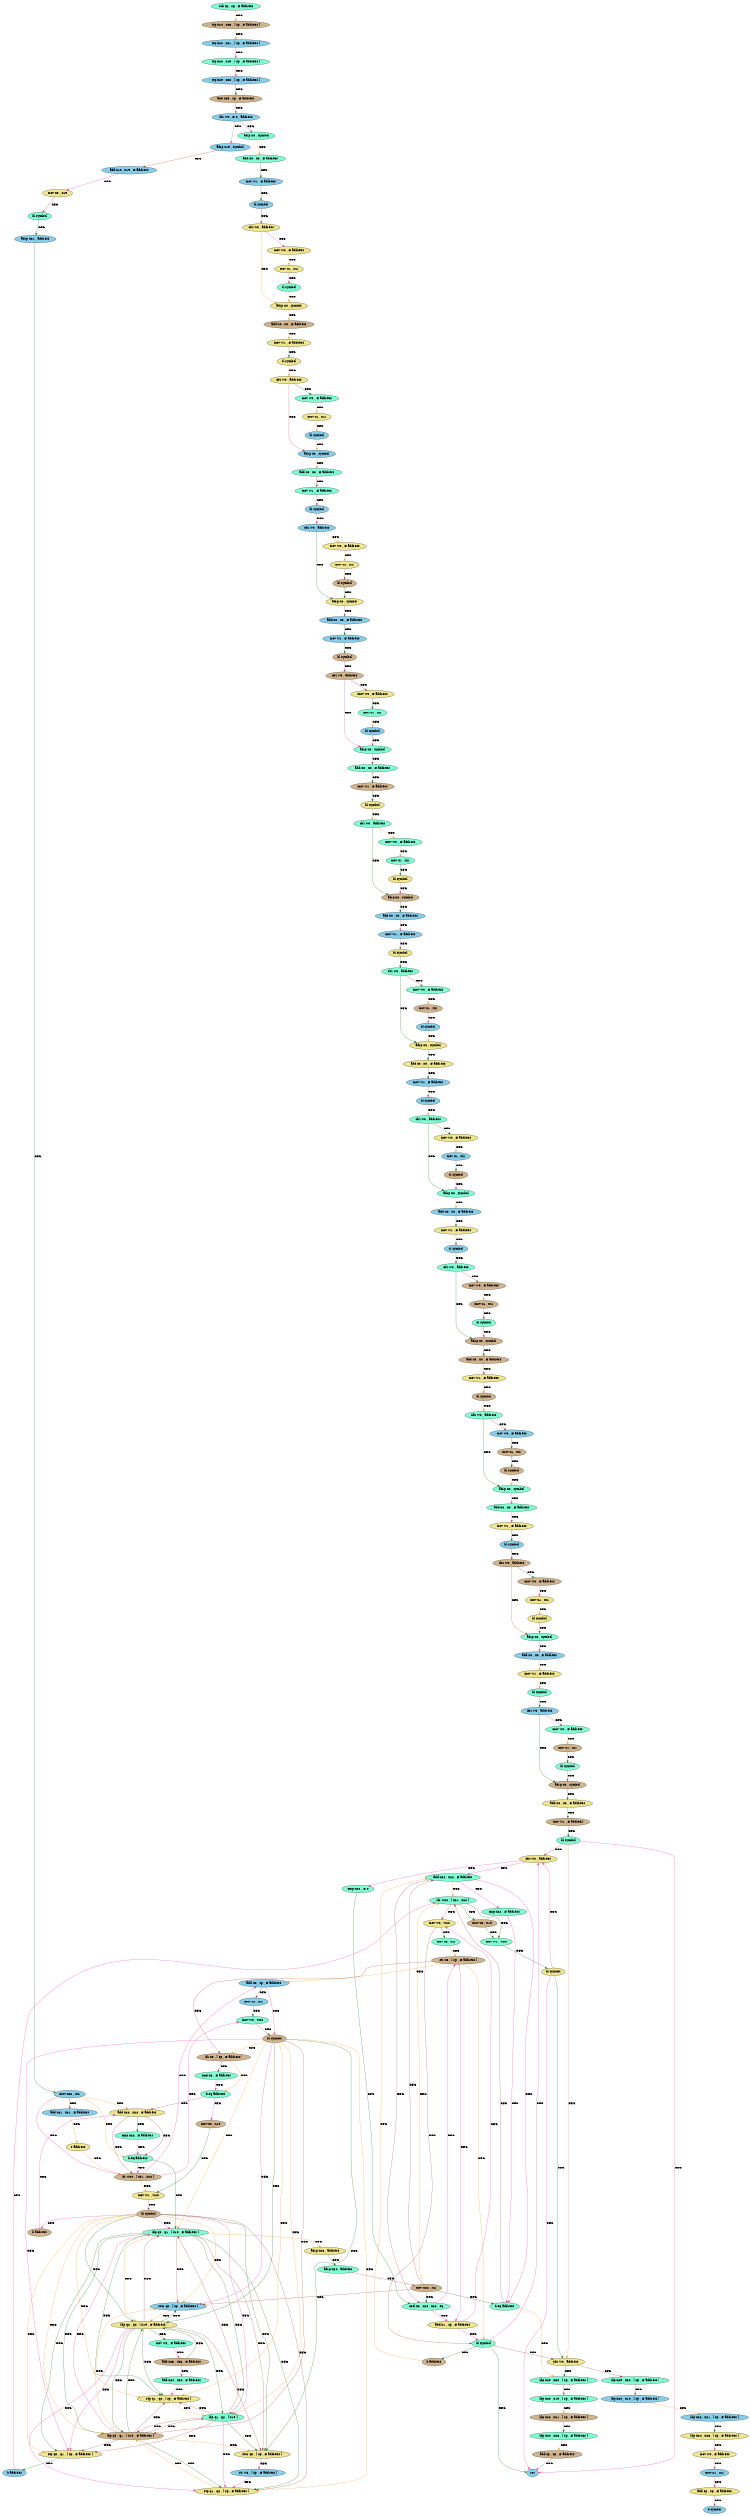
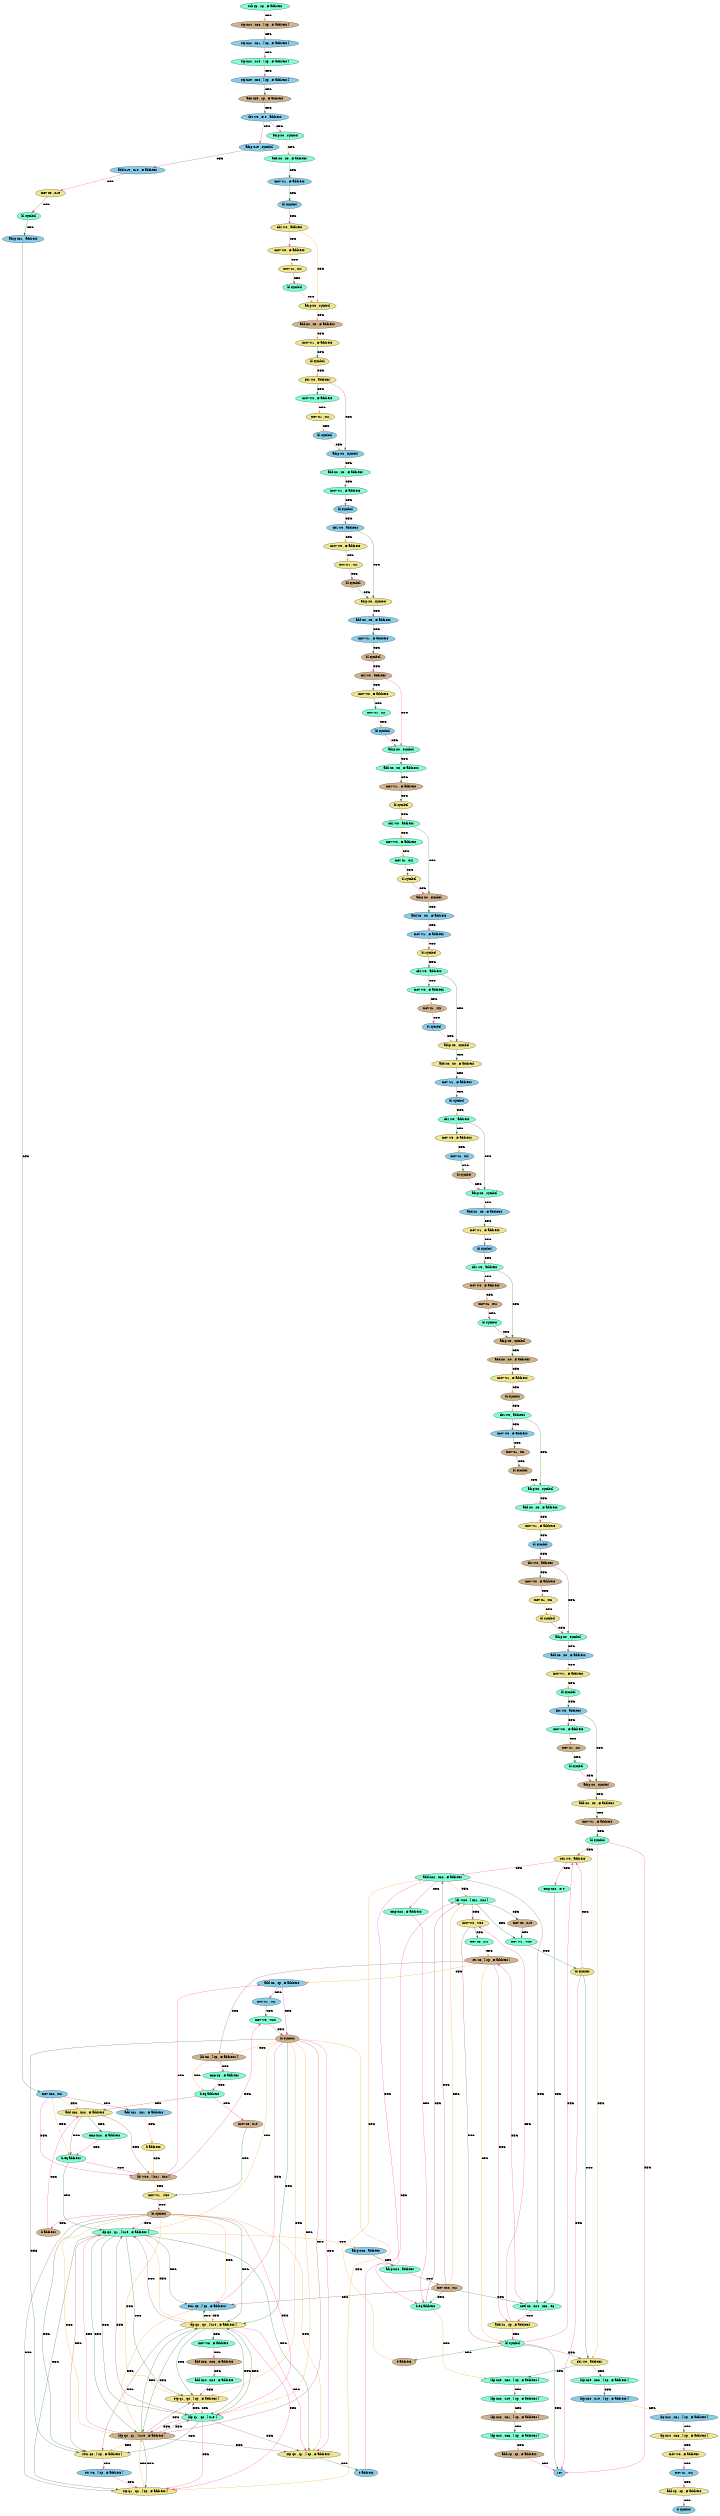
edge "str x8 , [ sp , # address ]" -> "add x2 , sp , # address": label "DFG" -> "CFG"
node "adrp x23 , address": fillcolor khaki -> skyblue
edge "add x23 , x23 , # address" -> "ldp q2 , q0 , [ x19 , # address ]": now "ldp q1 , q2 , [ x19 ]" -> "ldp q2 , q0 , [ x19 , # address ]"
